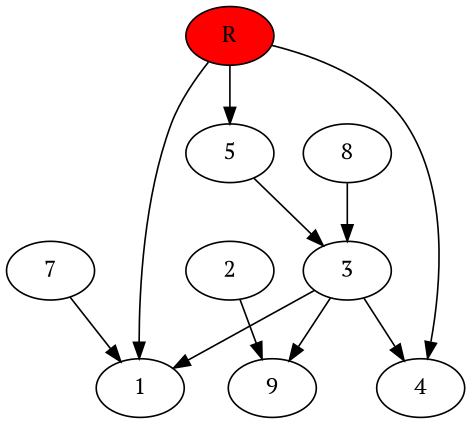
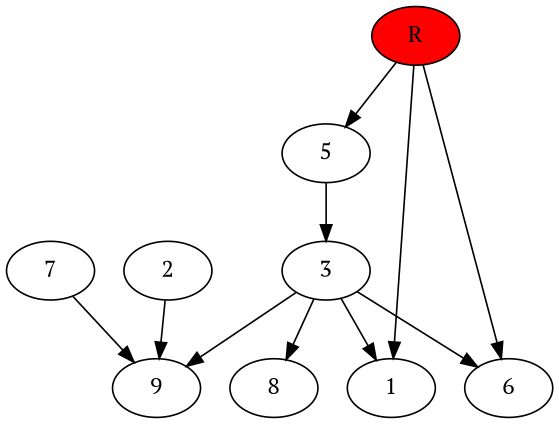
edge "8" -> "3": reversed
edge "7" -> "1": now "7" -> "9"
node "4": label "4" -> "6"
